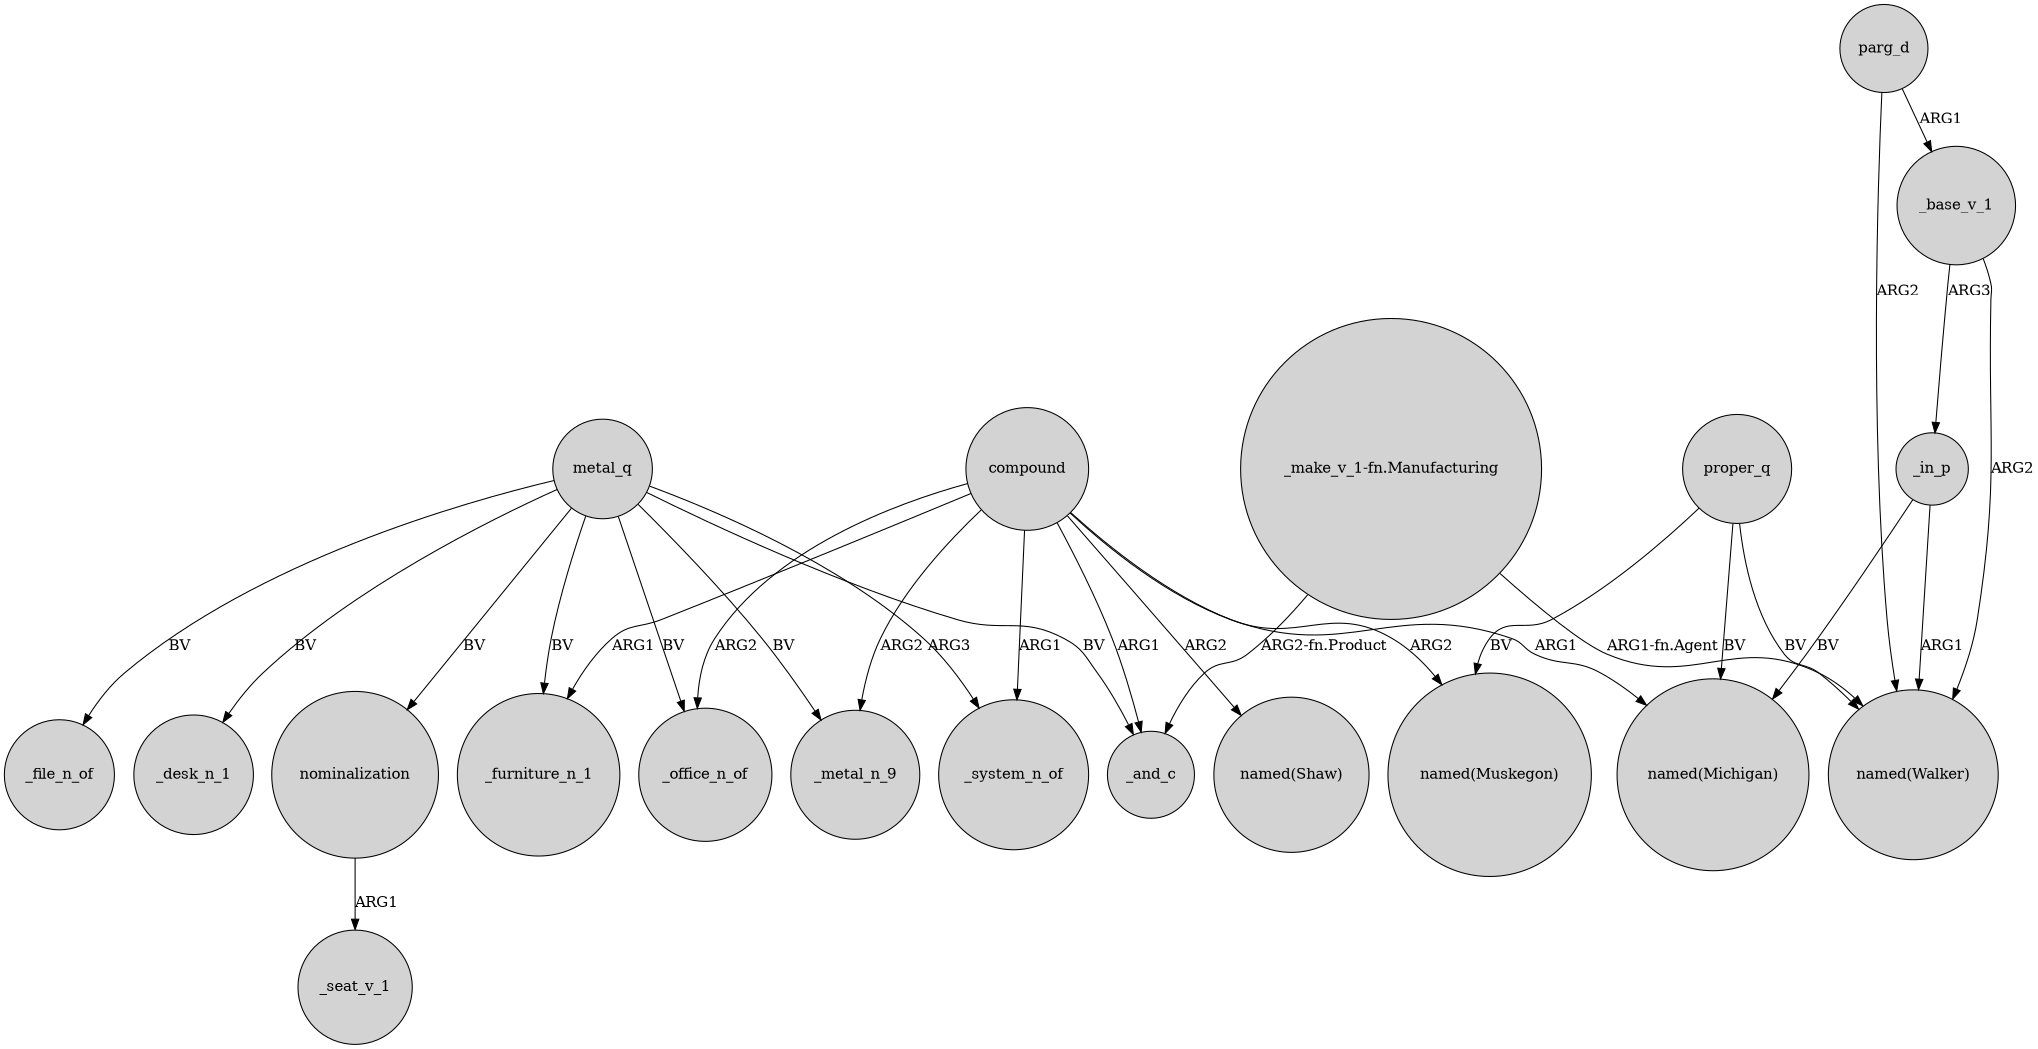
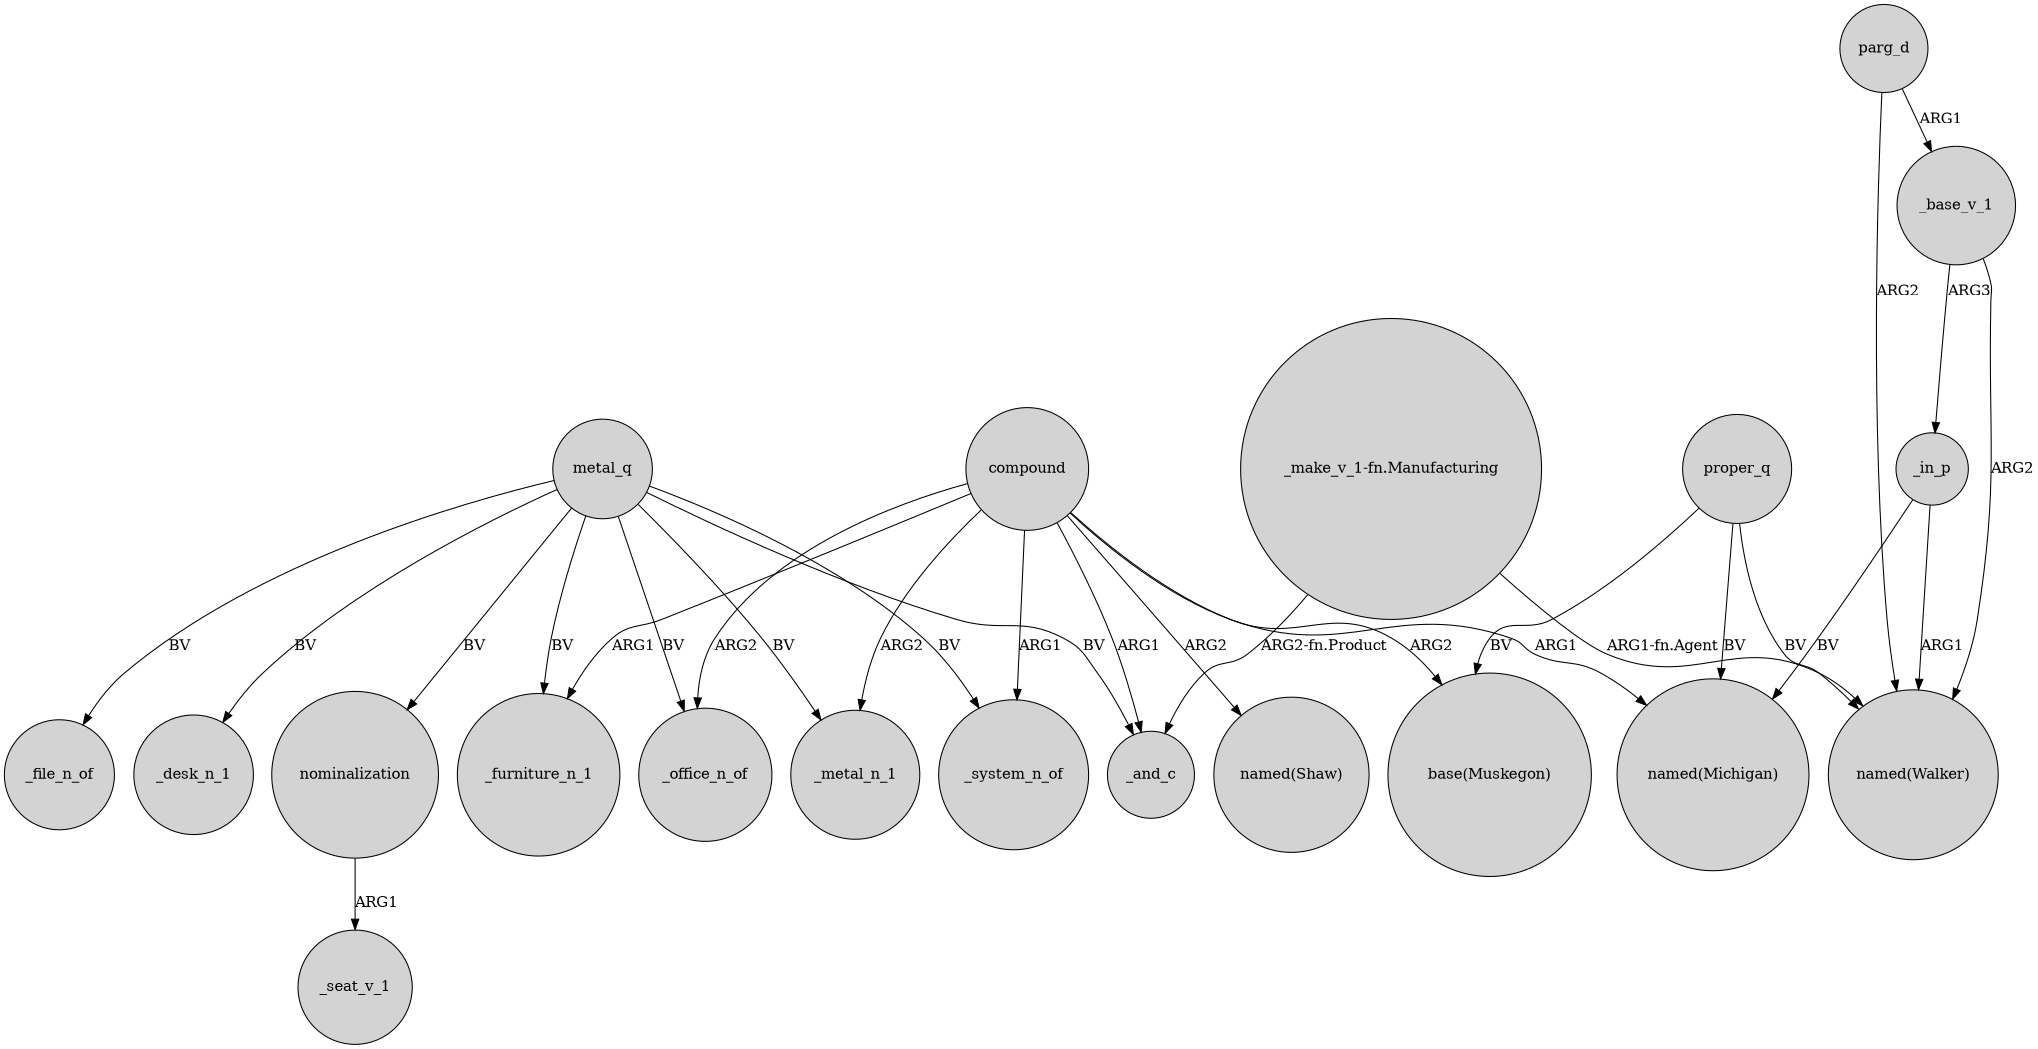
edge "metal_q" -> "_system_n_of": label "ARG3" -> "BV"
node "_metal_n_9": label "_metal_n_9" -> "_metal_n_1"
node "named(Muskegon)": label "named(Muskegon)" -> "base(Muskegon)"
